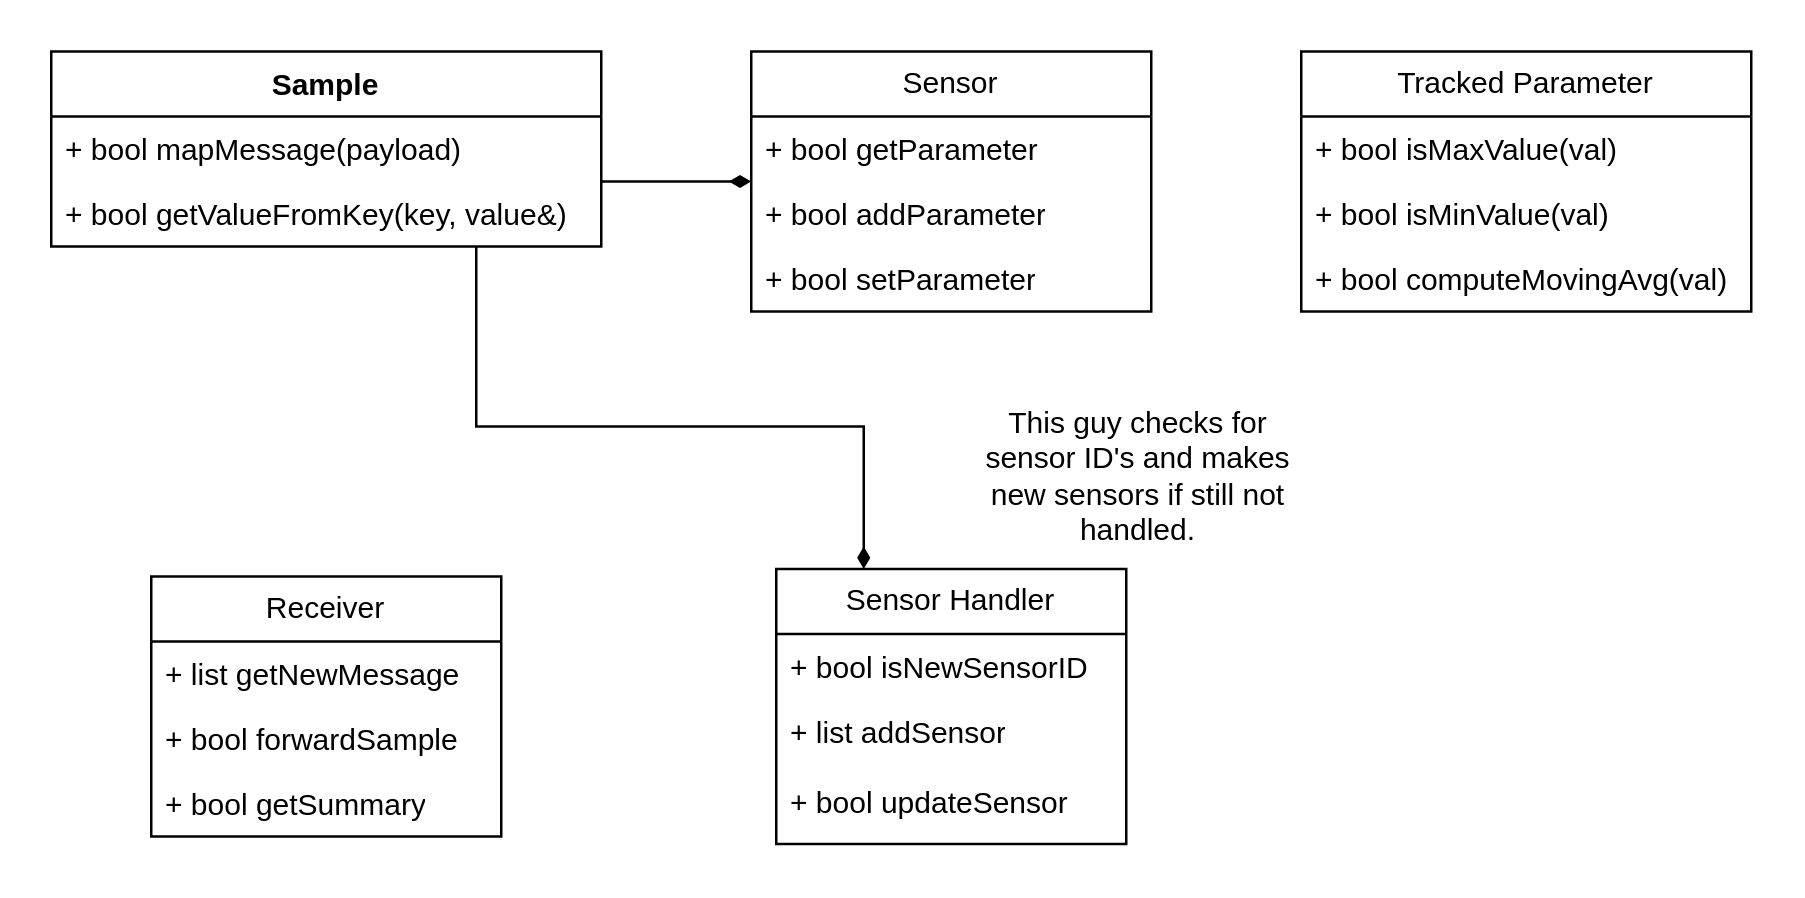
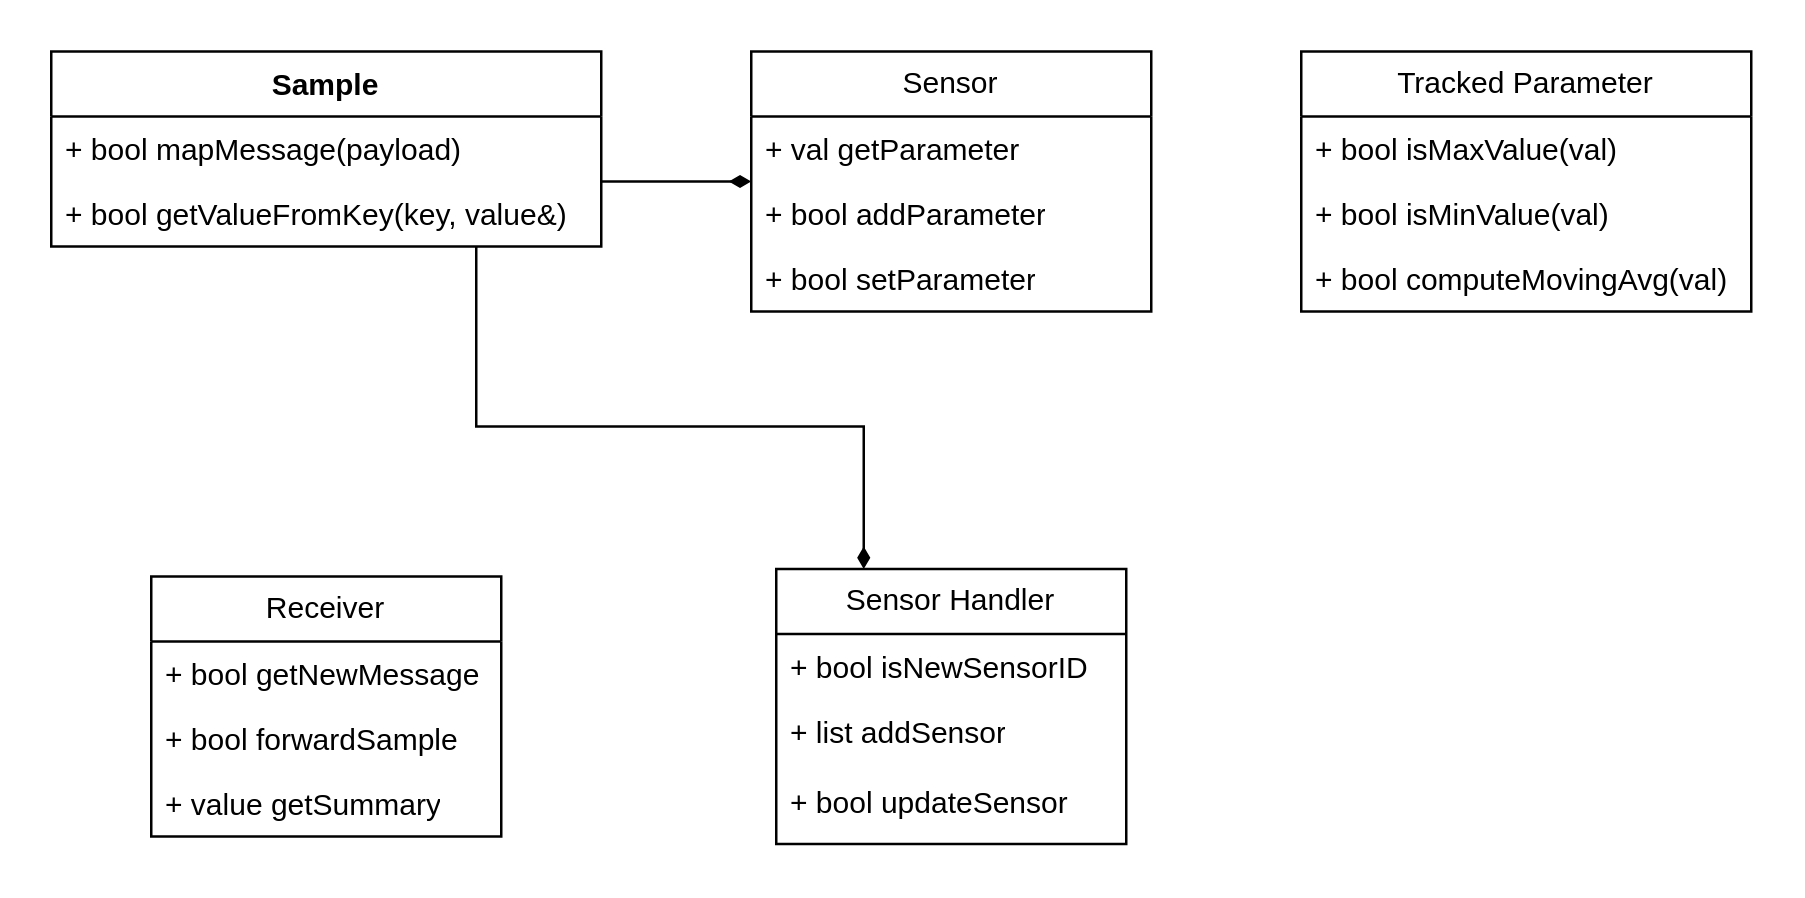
node "+ bool getParameter": label "+ bool getParameter" -> "+ val getParameter"
node "This guy checks for sensor ID's and makes new sensors if still not handled.": removed
node "+ list getNewMessage": label "+ list getNewMessage" -> "+ bool getNewMessage"
node "+ bool getSummary": label "+ bool getSummary" -> "+ value getSummary"
